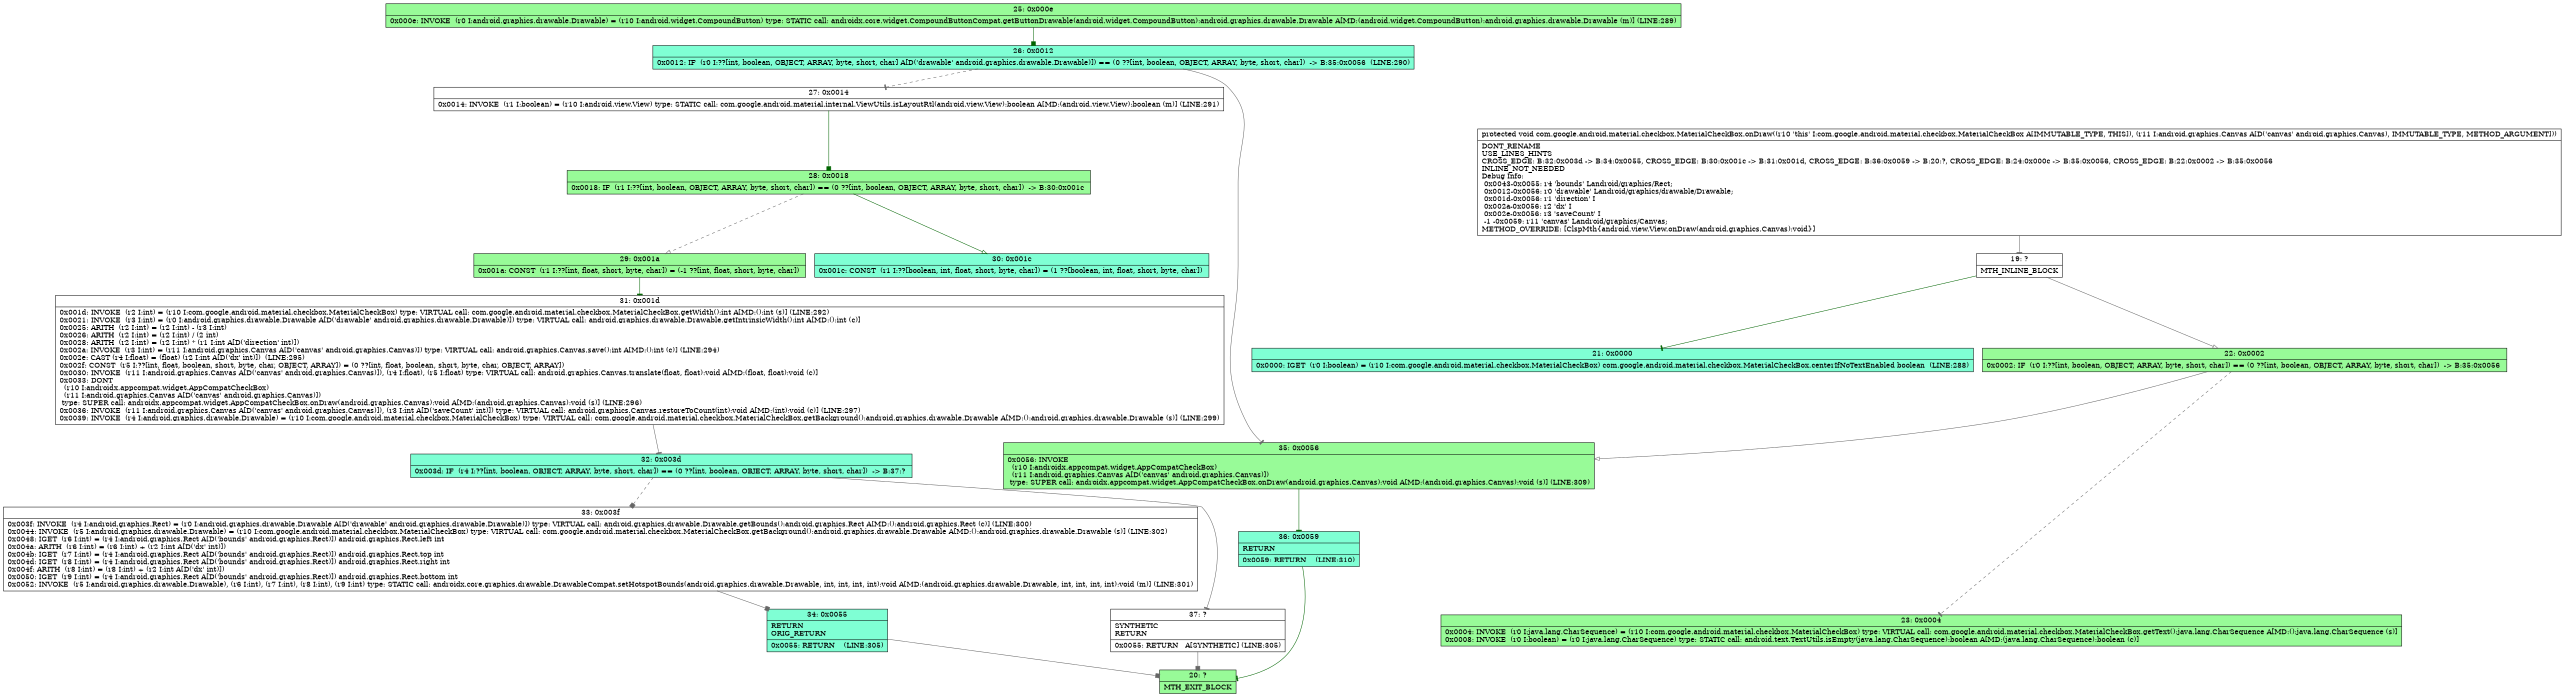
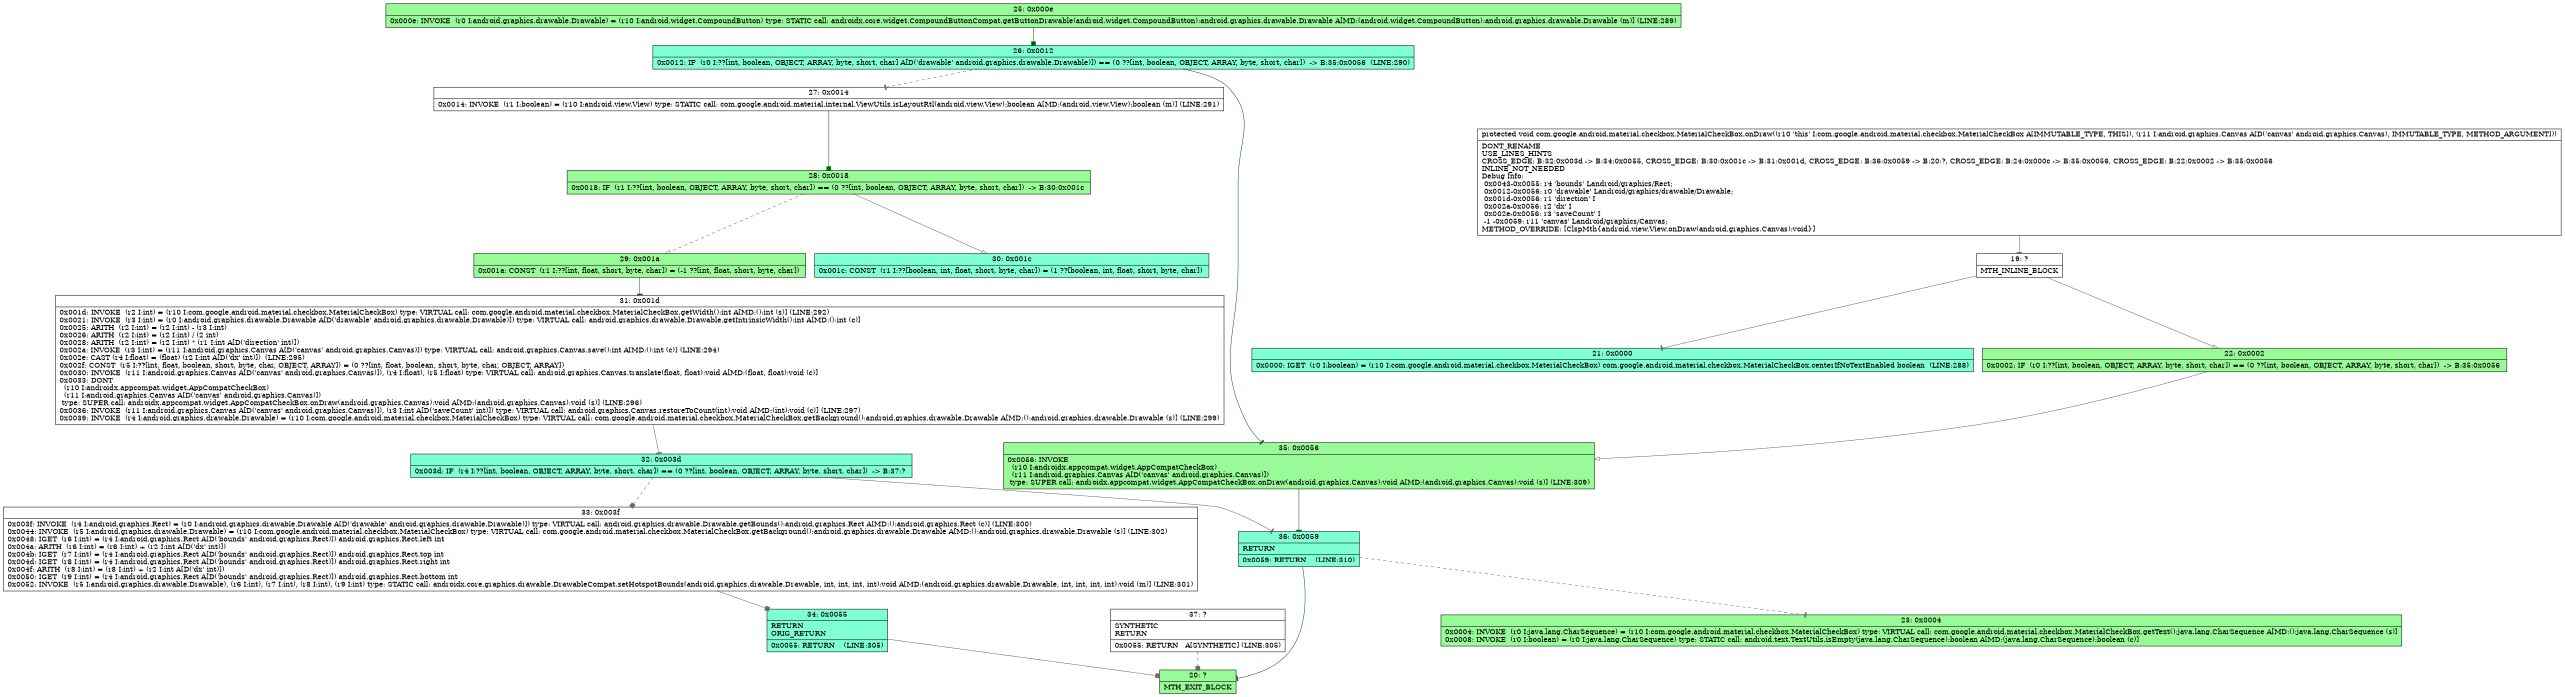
edge "28: 0x0018" -> "30: 0x001c": color darkgreen -> gray40
edge "26: 0x0012" -> "35: 0x0056": color gray40 -> darkgreen
edge "19: ?" -> "21: 0x0000": color darkgreen -> gray40
edge "22: 0x0002" -> "23: 0x0004": now "36: 0x0059" -> "23: 0x0004"
edge "32: 0x003d" -> "37: ?": now "32: 0x003d" -> "36: 0x0059"
edge "37: ?" -> "20: ?": style solid -> dashed
